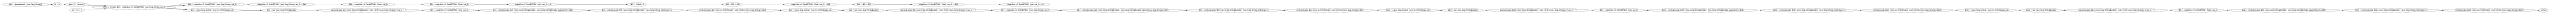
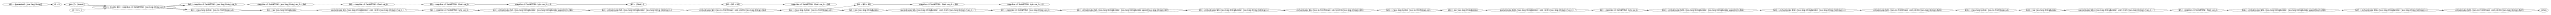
edge "<compiler.c2.Test6877254: float var_4> = $f3" -> "$f4 = $f0 * $f3": now "$r6 = <java.lang.System: java.io.PrintStream out>" -> "$f4 = $f0 * $f3"
